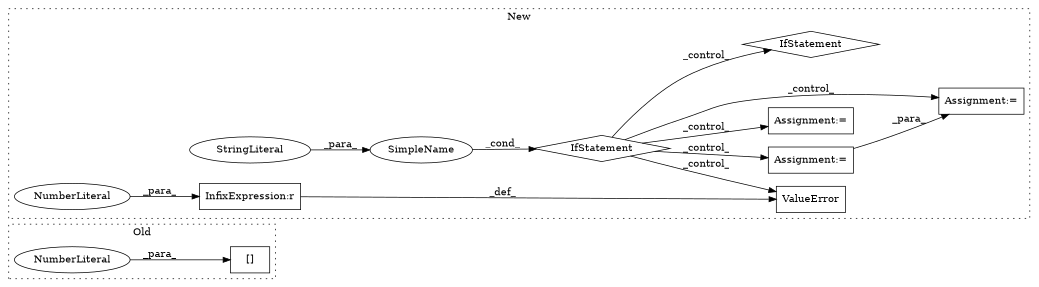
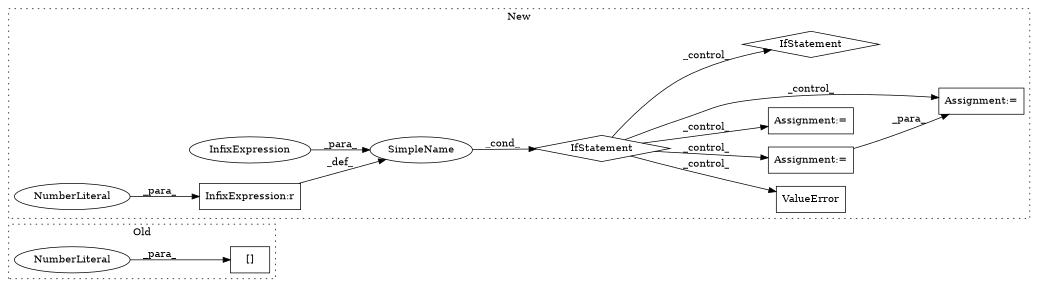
node "StringLiteral": label "StringLiteral" -> "InfixExpression"
edge "InfixExpression:r" -> "ValueError": now "InfixExpression:r" -> "SimpleName"
